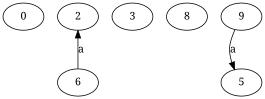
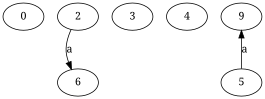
node "8": label "8" -> "4"
edge "9" -> "5": reversed
edge "6" -> "2": reversed
